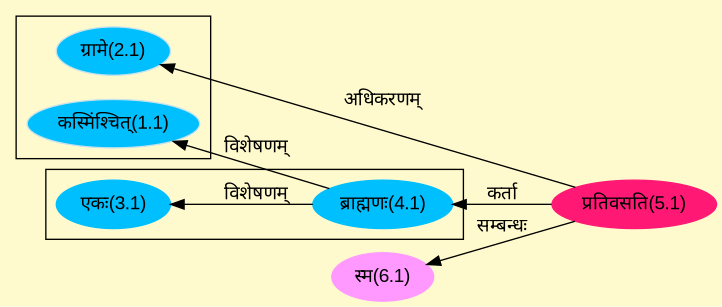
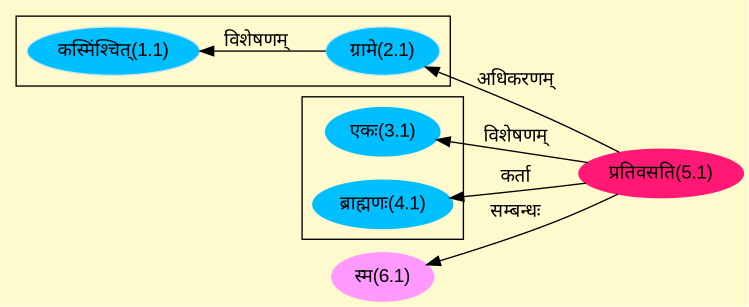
edge "ब्राह्मणः(4.1)" -> "कस्मिंश्चित्(1.1)": now "ग्रामे(2.1)" -> "कस्मिंश्चित्(1.1)"
edge "ब्राह्मणः(4.1)" -> "एकः(3.1)": now "प्रतिवसति(5.1)" -> "एकः(3.1)"
